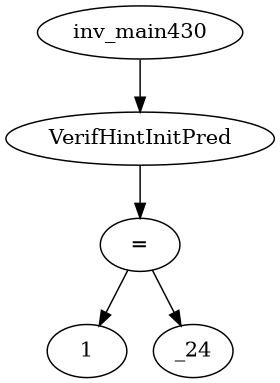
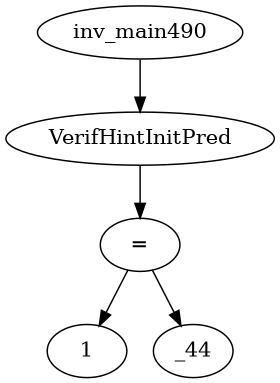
node "inv_main430": label "inv_main430" -> "inv_main490"
node "_24": label "_24" -> "_44"
